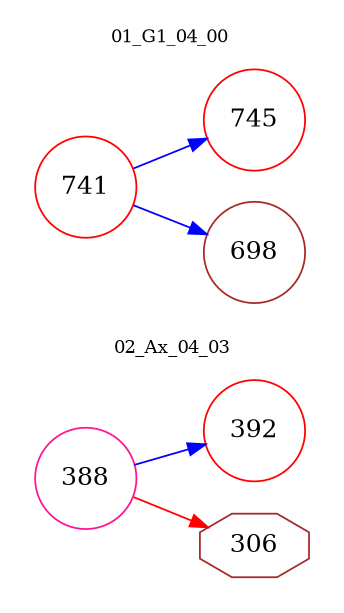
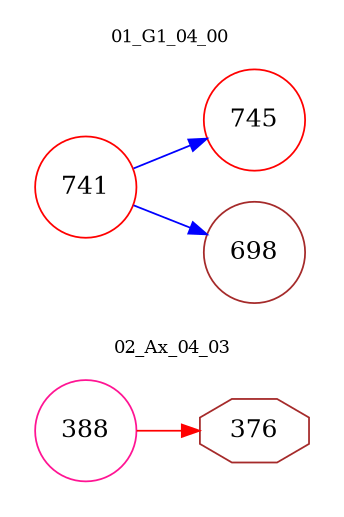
node "392": removed
node "306": label "306" -> "376"
